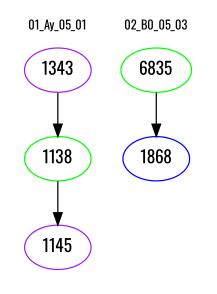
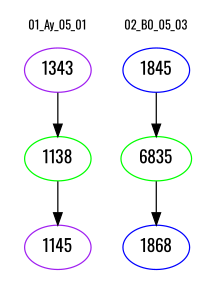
node "1845": added
